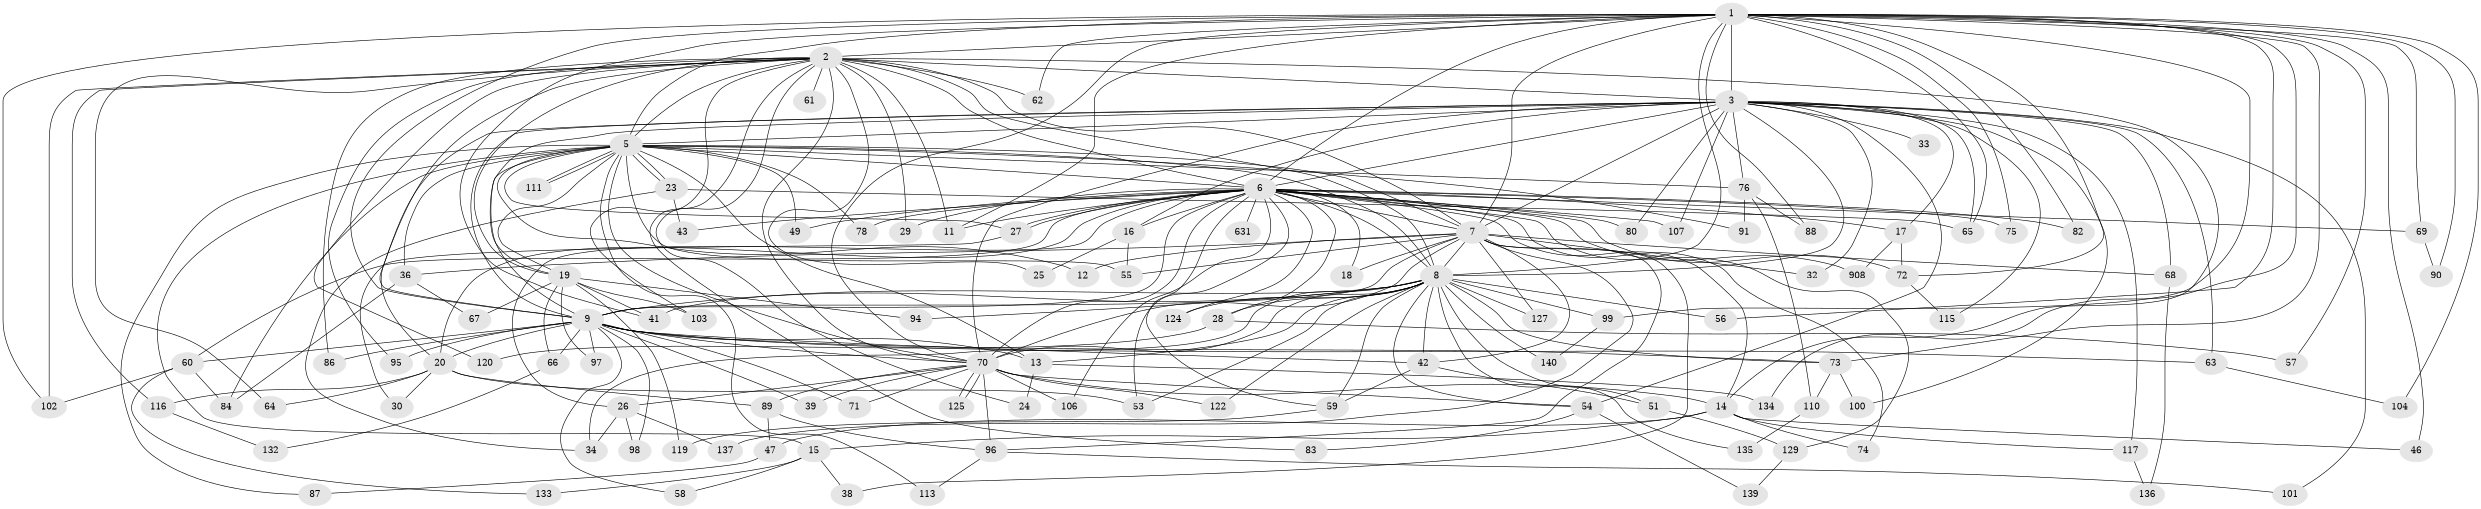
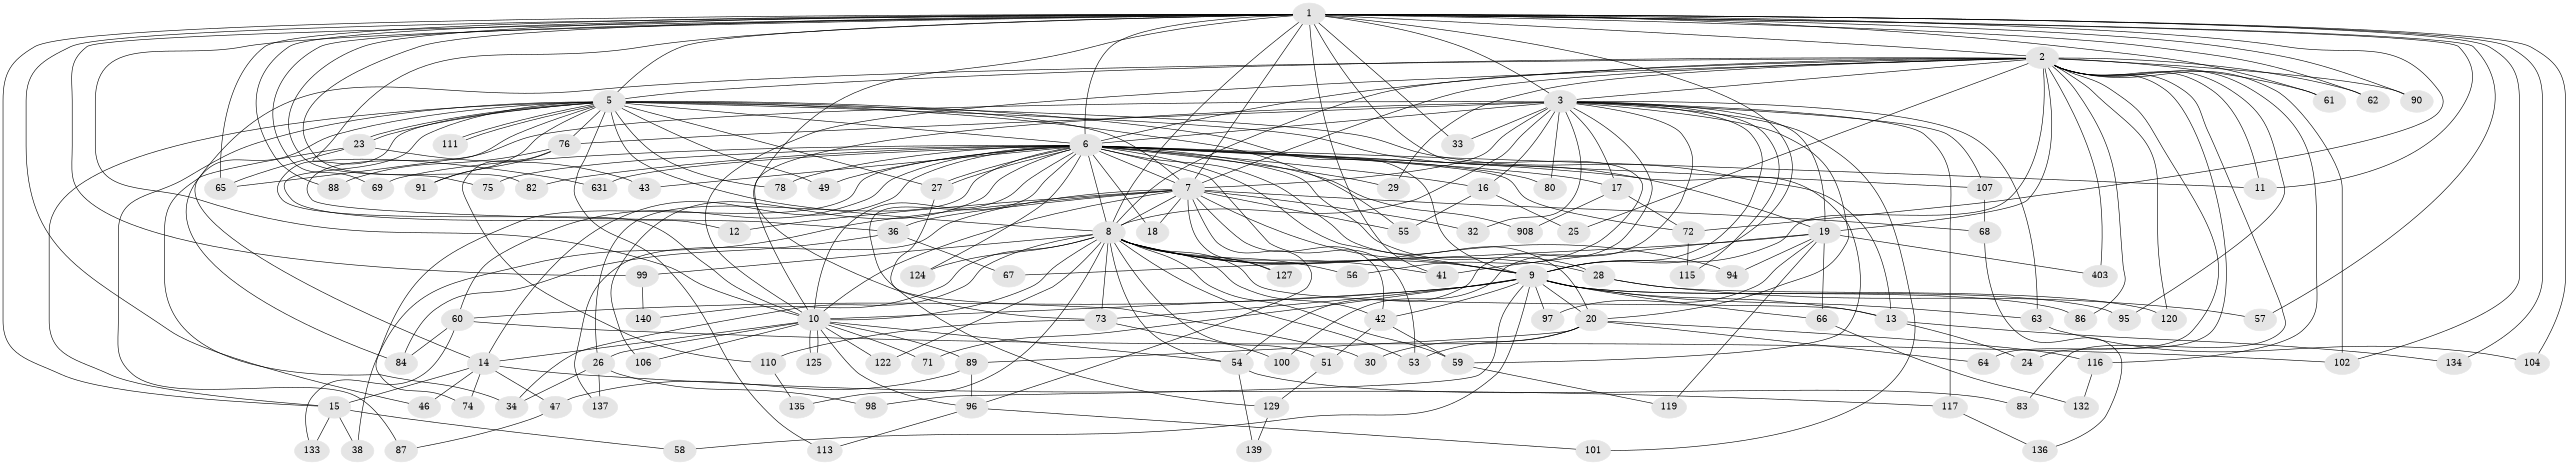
edge "1" -- "15": added
edge "1" -- "61": added
edge "1" -- "631": added
edge "1" -- "33": added
edge "3" -- "5": removed
edge "3" -- "68": now "107" -- "68"
edge "69" -- "90": now "2" -- "90"
node "103": label "103" -> "403"
node "70": label "70" -> "10"
node "39": removed
